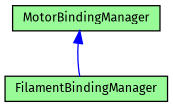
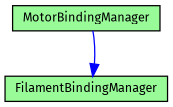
edge "FilamentBindingManager" -> "MotorBindingManager": reversed
